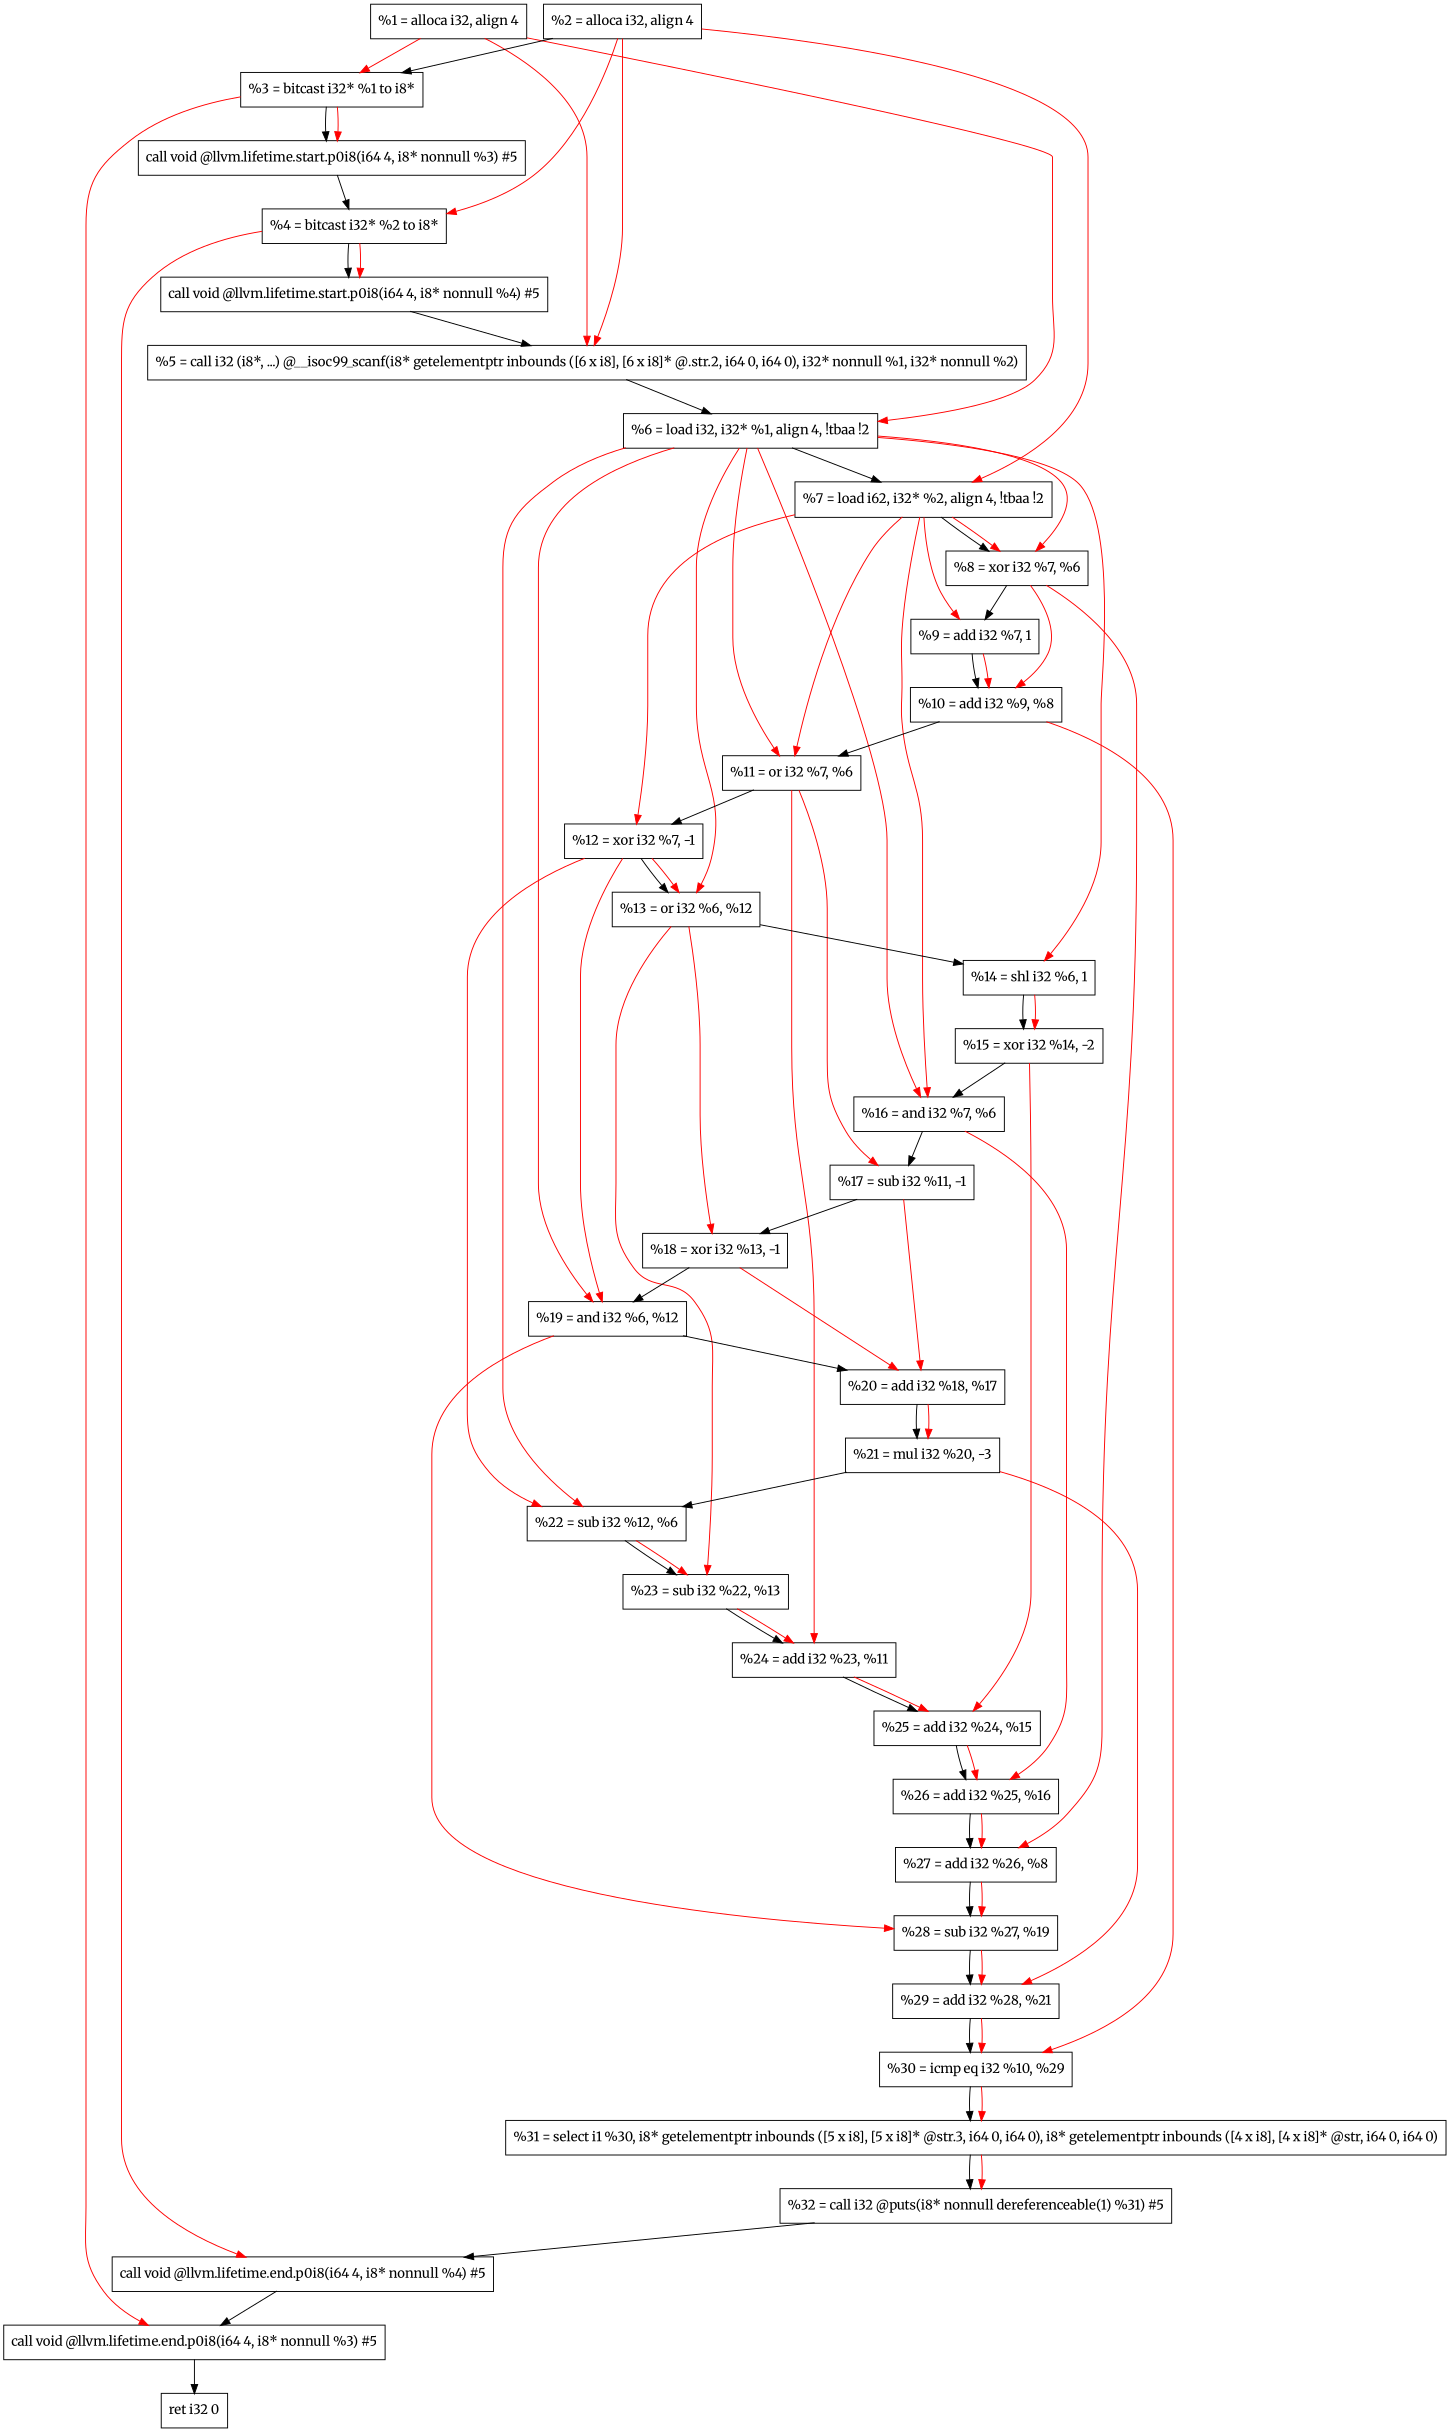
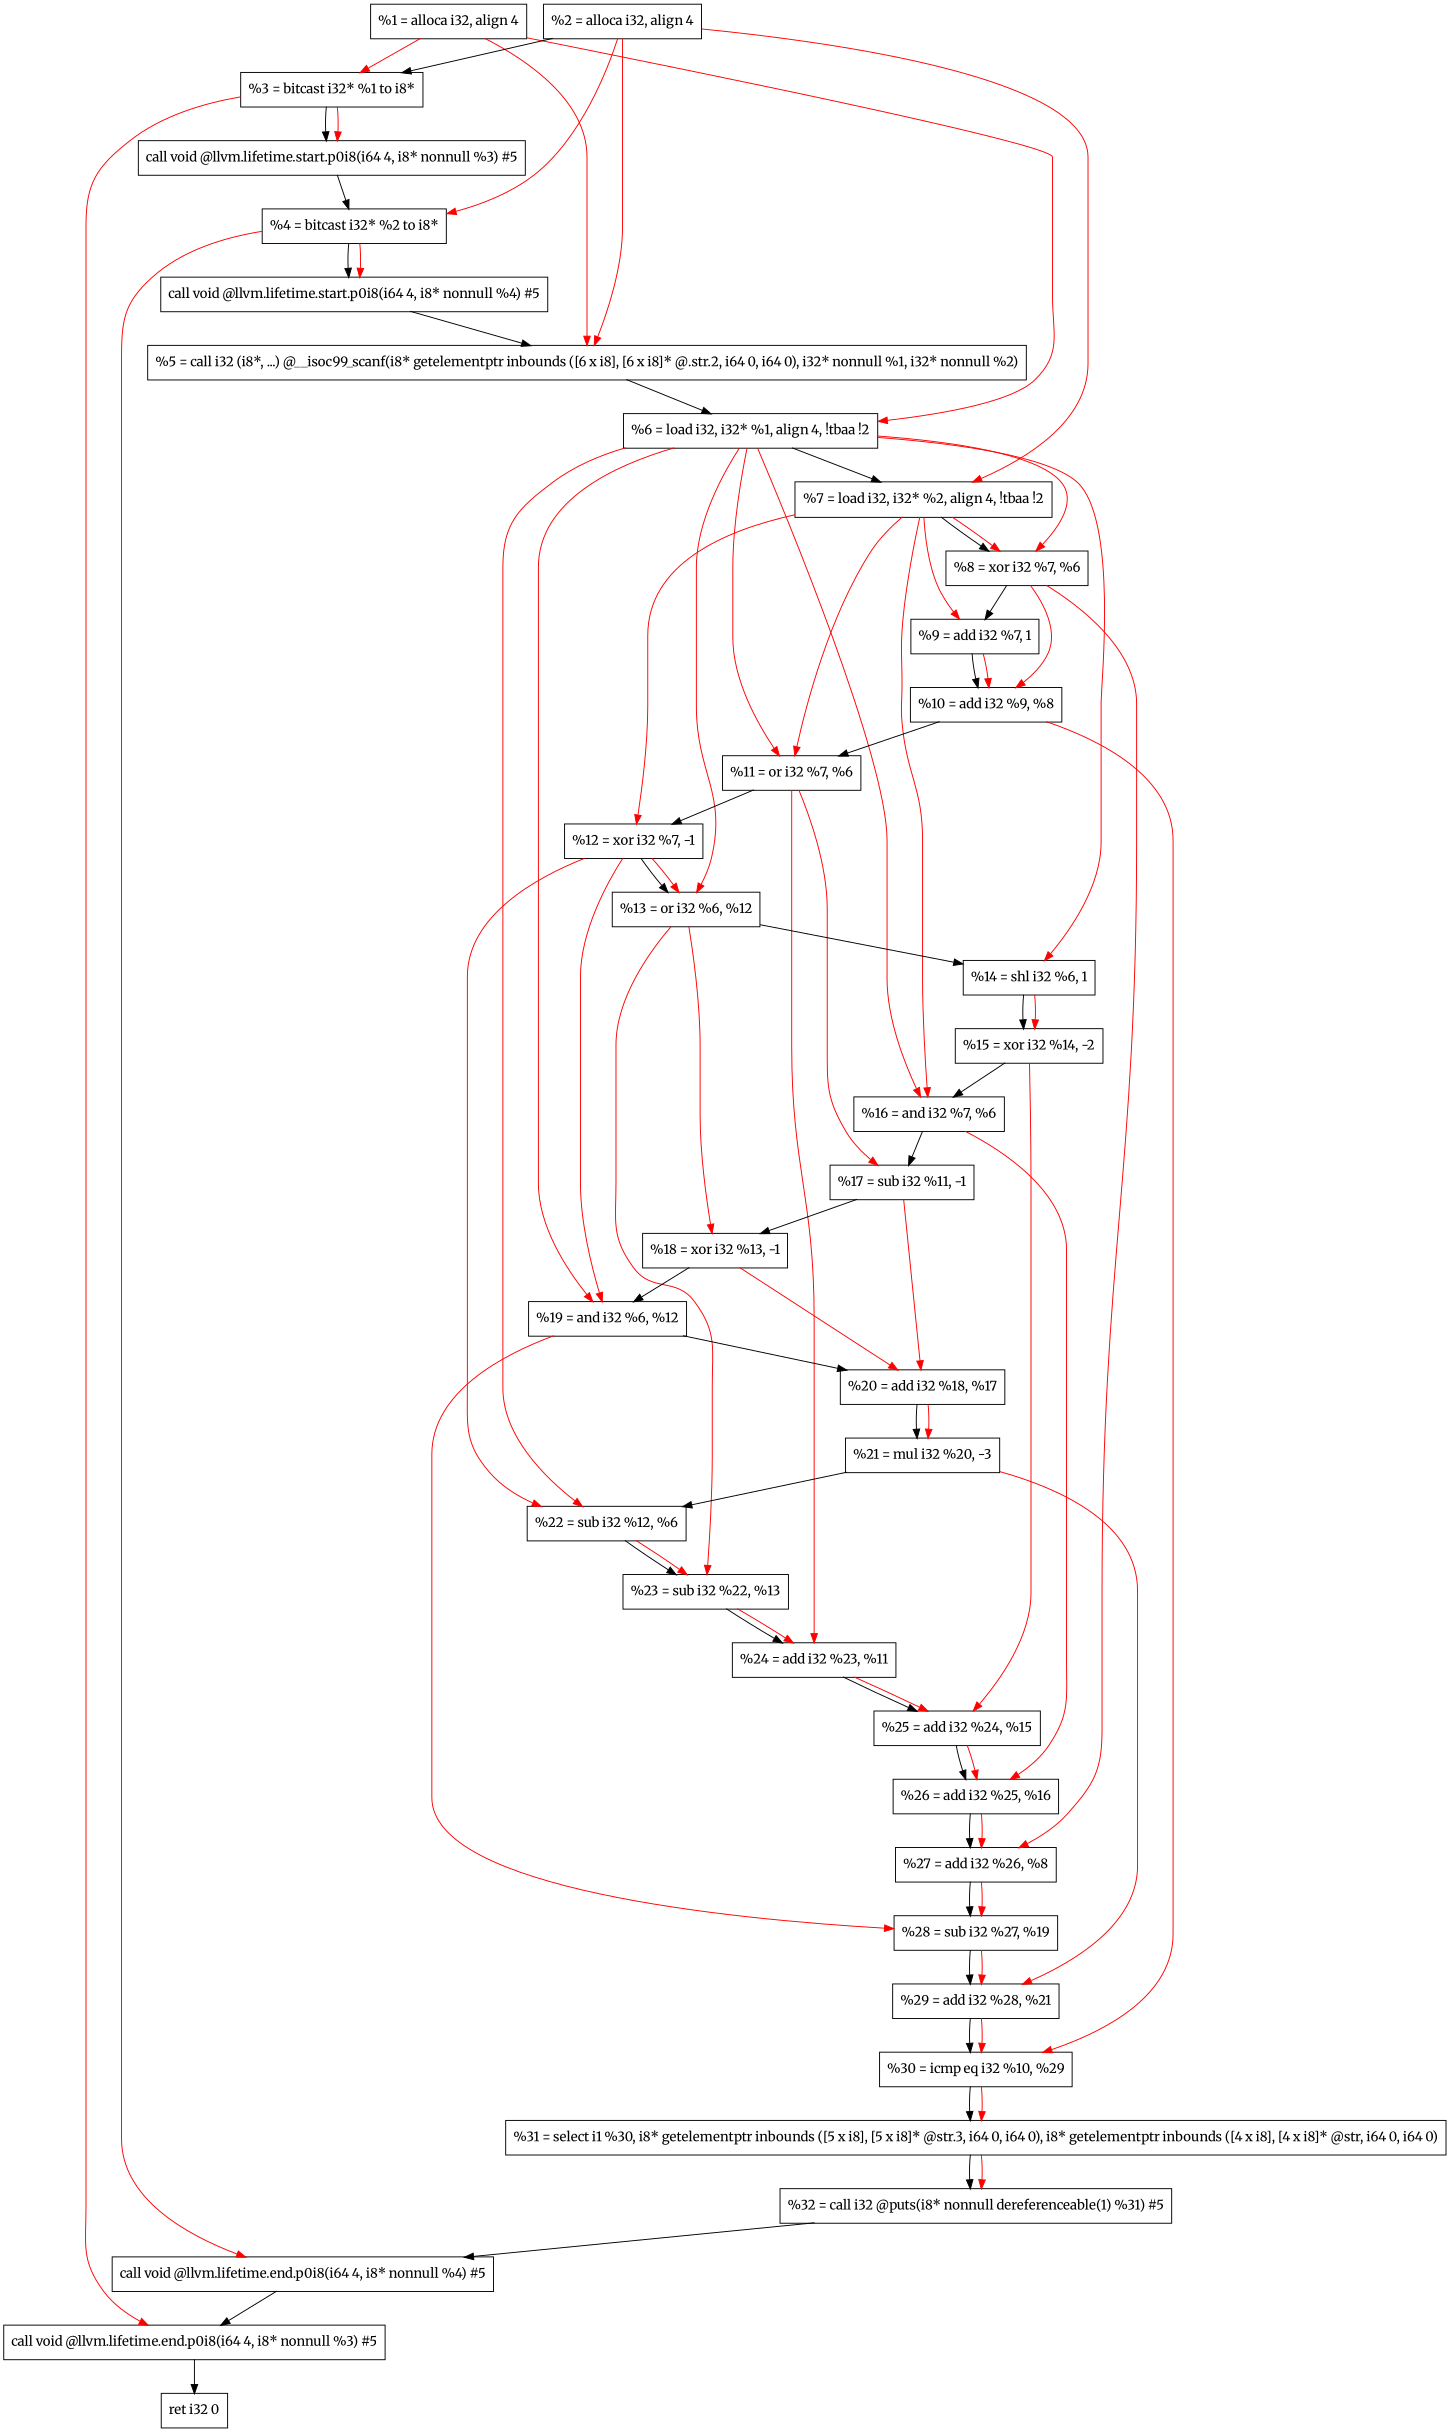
node "%7 = load i62, i32* %2, align 4, !tbaa !2": label "%7 = load i62, i32* %2, align 4, !tbaa !2" -> "%7 = load i32, i32* %2, align 4, !tbaa !2"
